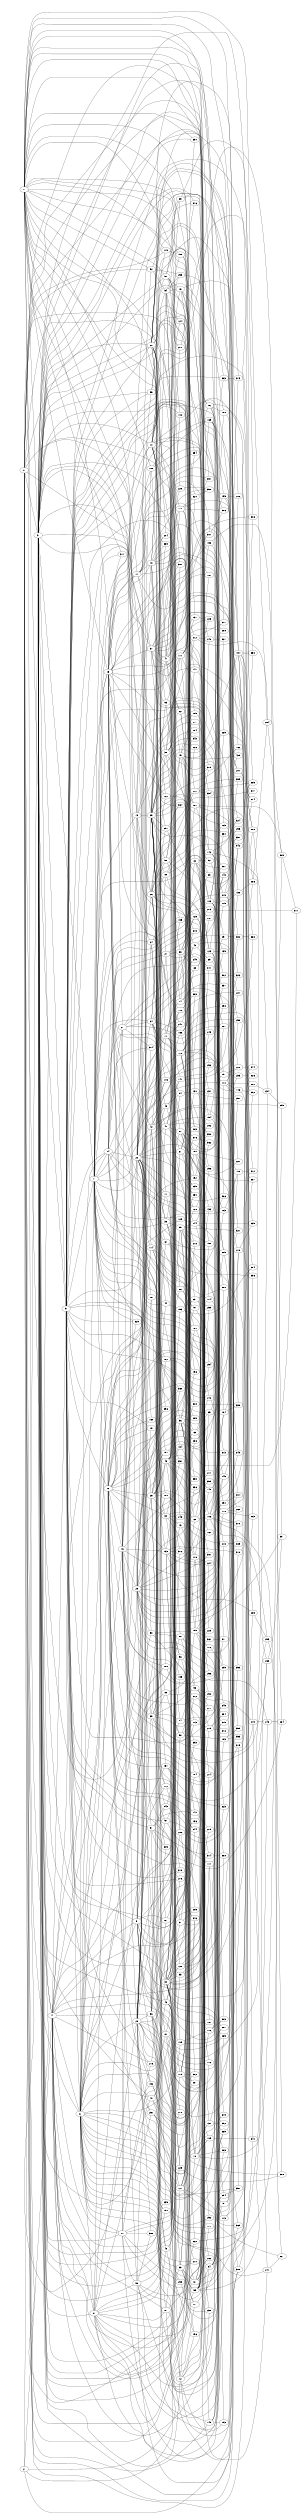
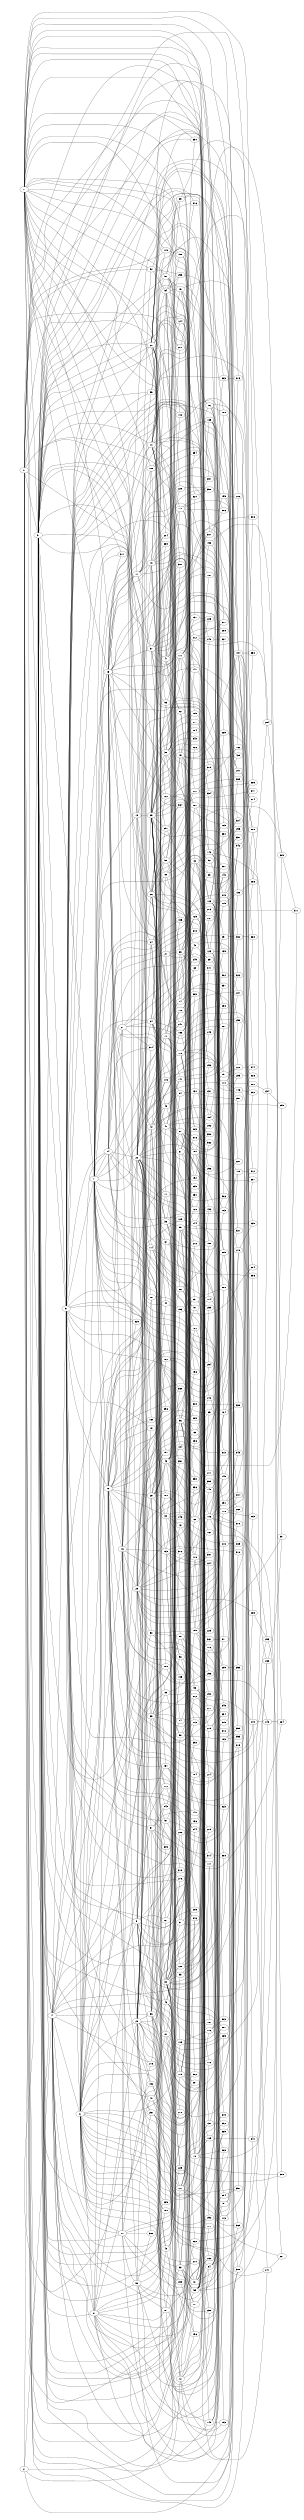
edge "78" -- "153": added
edge "0" -- "6": removed
